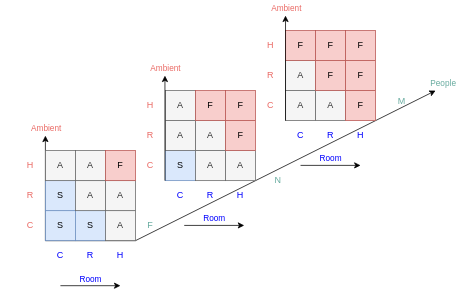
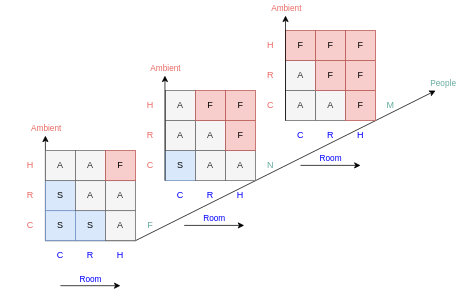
node "M": moved (402, 102) -> (390, 105)
node "N": moved (278, 180) -> (270, 165)
